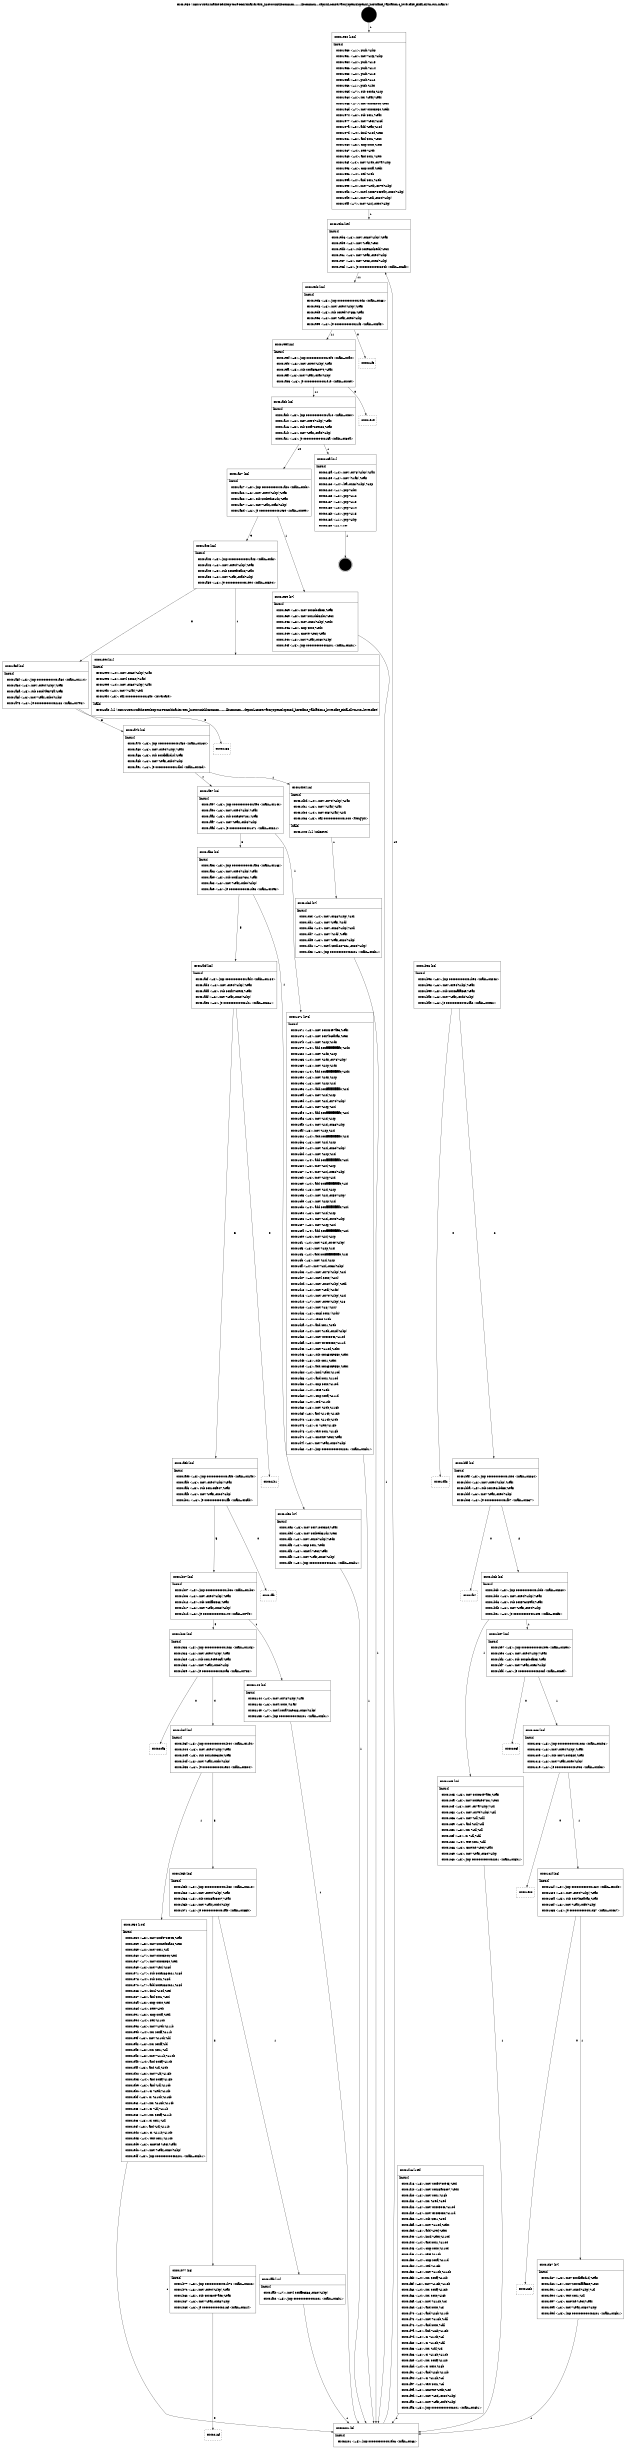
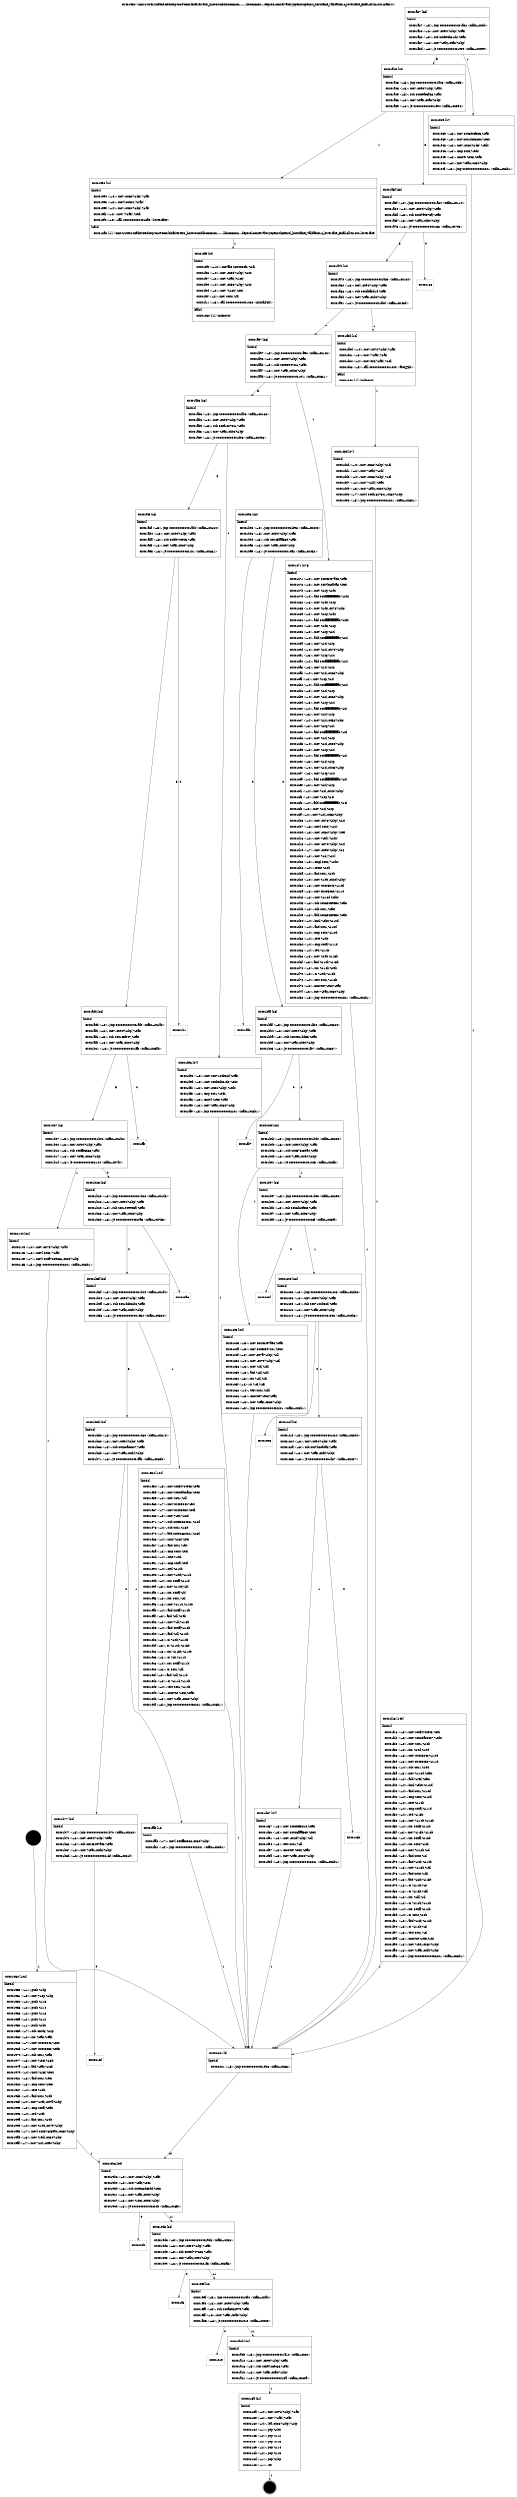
node "0x401ef9 [29]": added
edge "0x401a0b [28]" -> "0x401a27 [28]": removed, label "10"
node "0x40204b": added
